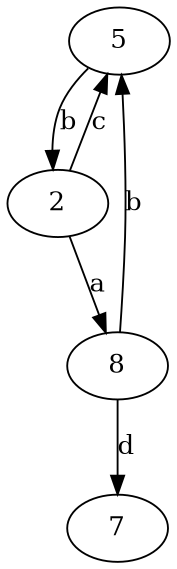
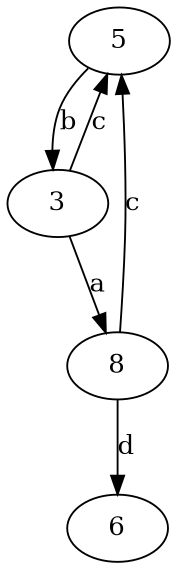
node "2": label "2" -> "3"
edge "8" -> "5": label "b" -> "c"
node "7": label "7" -> "6"
